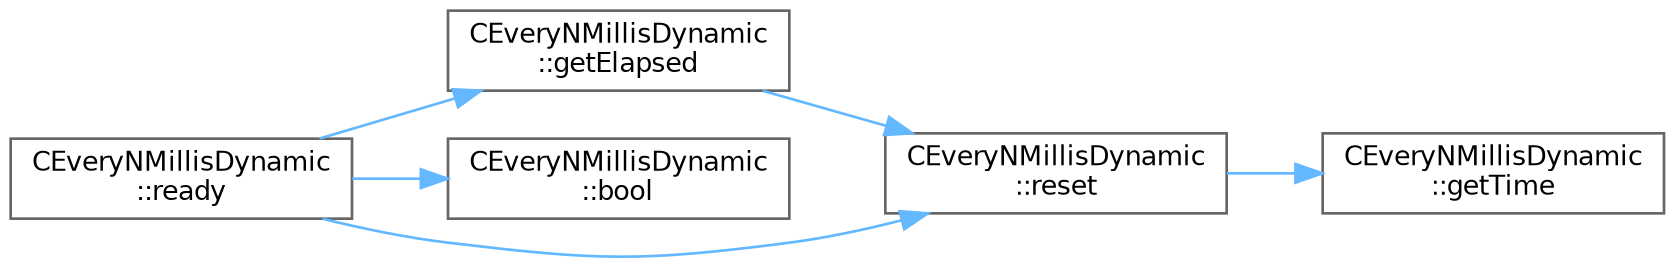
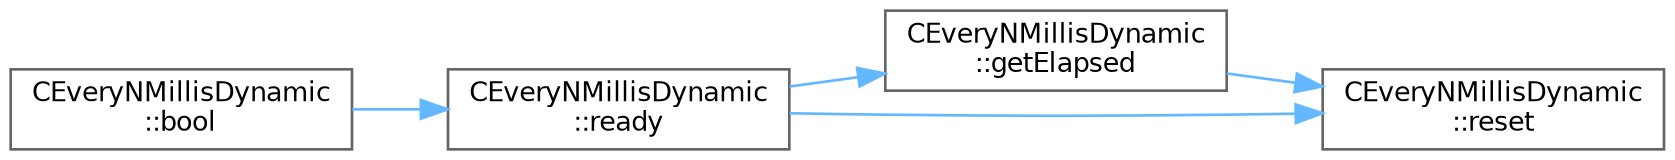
node "CEveryNMillisDynamic ::getTime": removed
edge "CEveryNMillisDynamic ::ready" -> "CEveryNMillisDynamic ::bool": reversed
